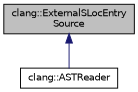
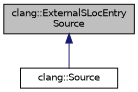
node "clang::ASTReader": label "clang::ASTReader" -> "clang::Source"
